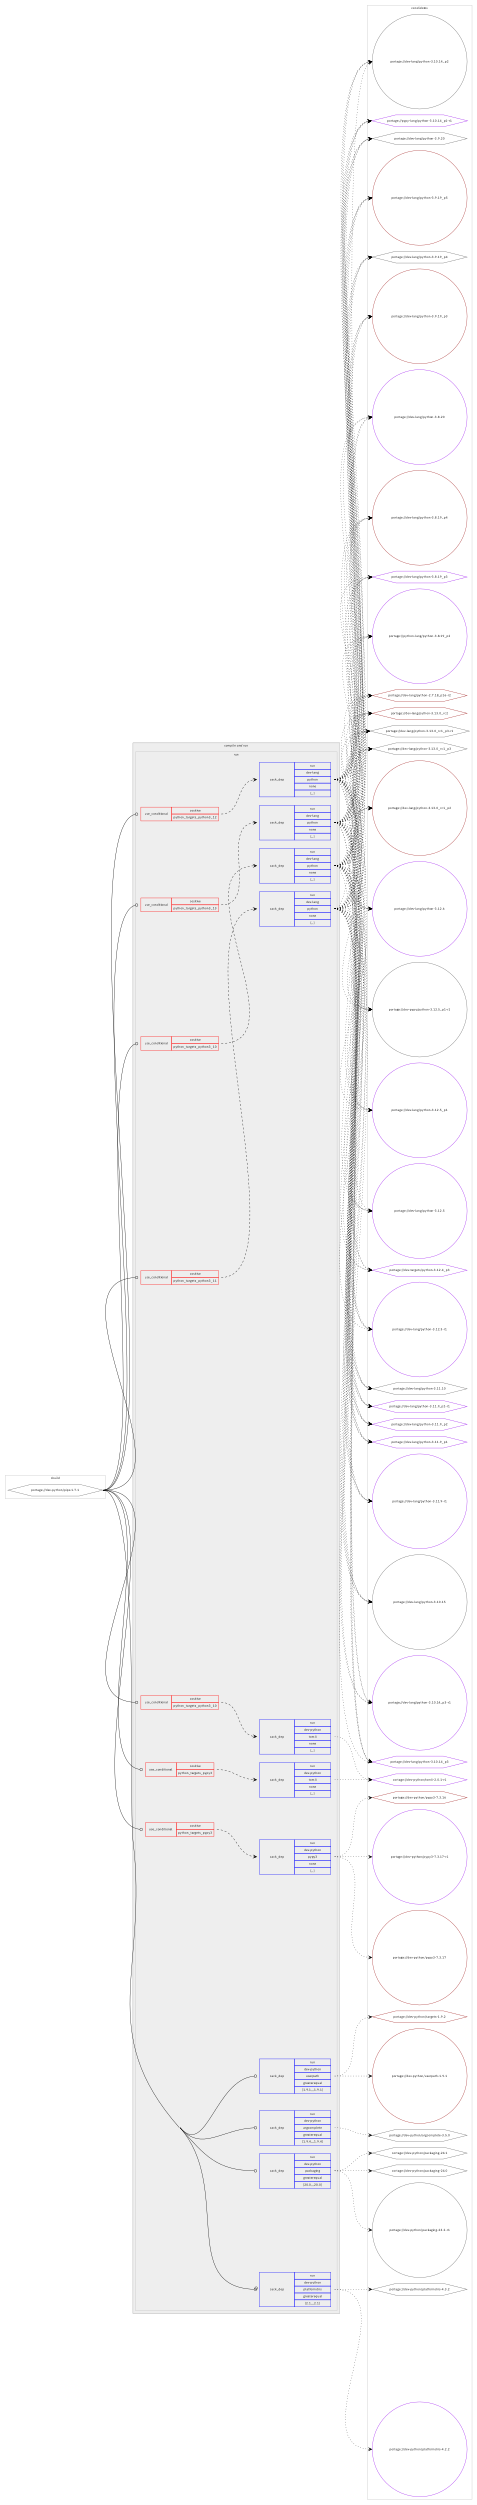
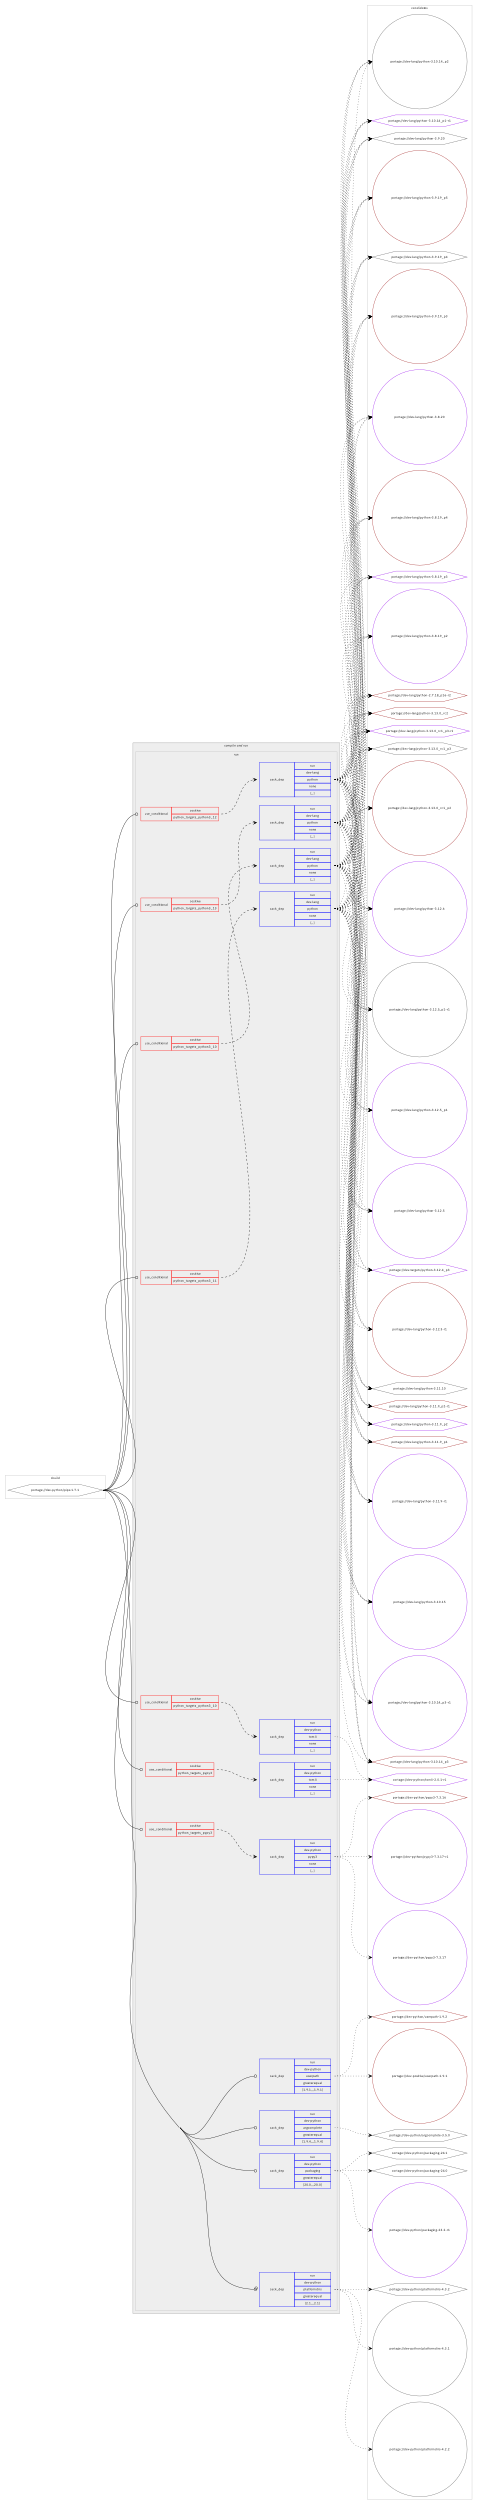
node "portage://pypy-lang/python-3.10.14_p1-r1": label "portage://pypy-lang/python-3.10.14_p1-r1" -> "portage://dev-lang/python-3.10.14_p1-r1"
node "portage://python-lang/python-3.8.19_p2": label "portage://python-lang/python-3.8.19_p2" -> "portage://dev-lang/python-3.8.19_p2"
node "portage://dev-lang/python-3.13.0_rc1_p3-r1": color gray40 -> purple
node "portage://dev-pypy/python-3.12.5_p1-r1": label "portage://dev-pypy/python-3.12.5_p1-r1" -> "portage://dev-lang/python-3.12.5_p1-r1"
node "portage://dev-lang/python-3.12.3-r1": color purple -> brown
node "portage://dev-lang/python-3.11.9_p2-r1": color purple -> brown
node "portage://dev-lang/python-3.11.9_p1": color purple -> brown
node "portage://dev-lang/python-3.10.15": color gray40 -> purple
node "portage://dev-lang/python-3.10.14_p3": color purple -> brown
node "portage://dev-python/pypy3-7.3.17": color brown -> purple
node "portage://dev-python/targets-1.9.2": label "portage://dev-python/targets-1.9.2" -> "portage://dev-python/userpath-1.9.2"
node "portage://dev-python/userpath-1.9.1": label "portage://dev-python/userpath-1.9.1" -> "portage://dev-positive/userpath-1.9.1"
node "portage://dev-python/packaging-23.2-r1": color gray40 -> purple
node "portage://dev-python/platformdirs-4.3.1": added
node "portage://dev-python/platformdirs-4.2.2": color purple -> gray40
